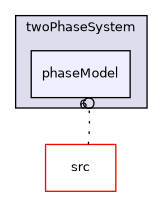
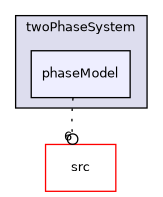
edge "src" -> "phaseModel": reversed
